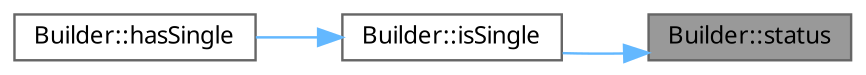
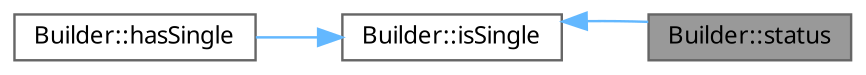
edge "Builder::isSingle" -> "Builder::status": reversed
